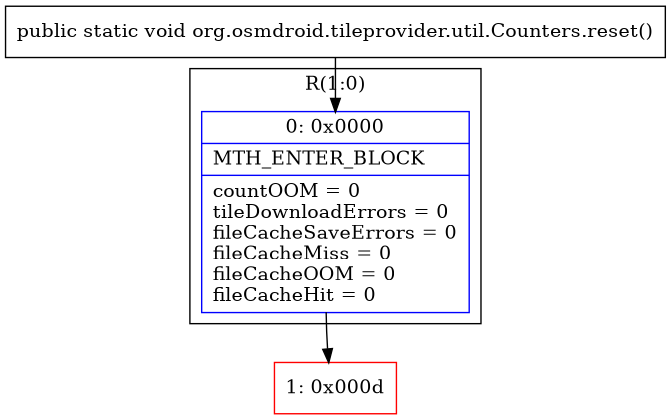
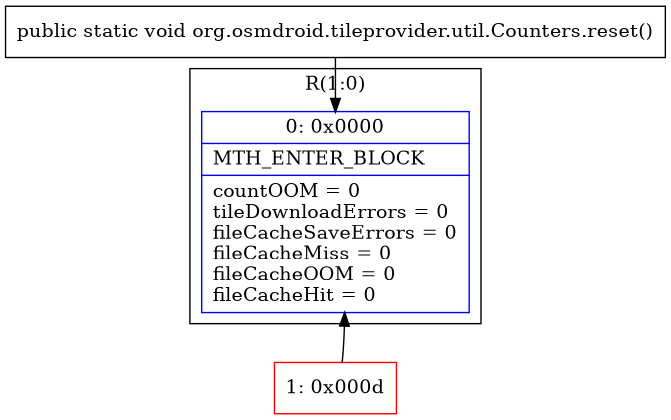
edge "0: 0x0000" -> "1: 0x000d": reversed
